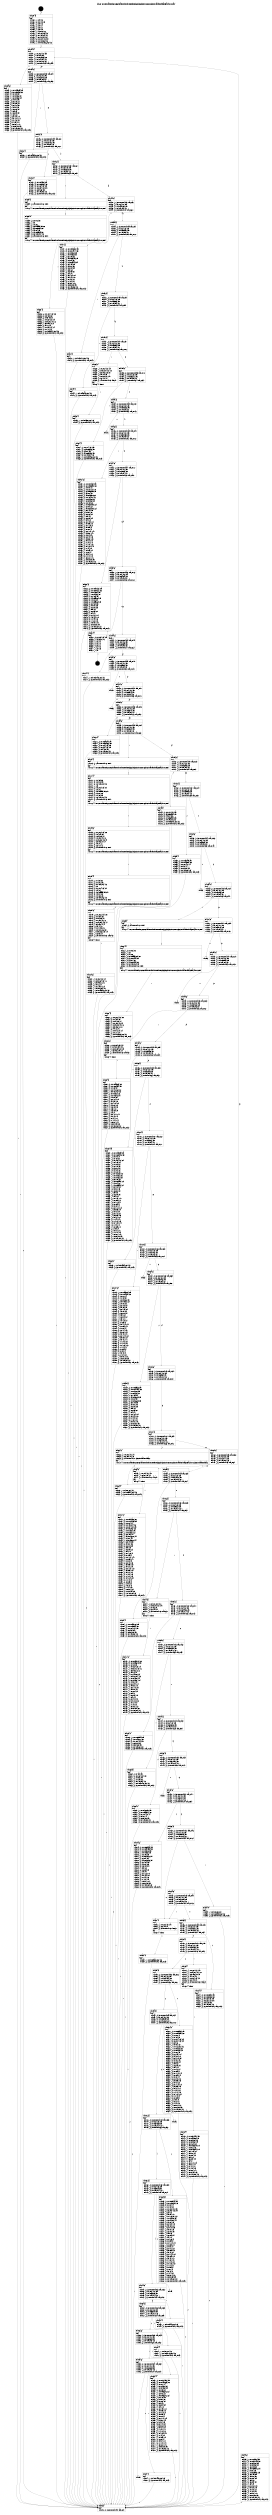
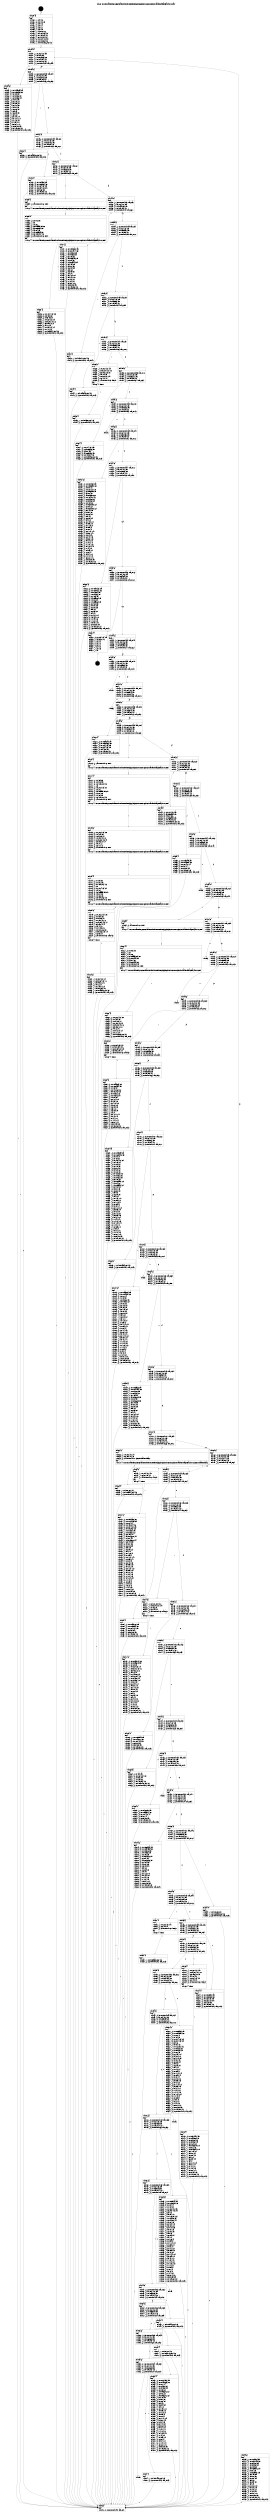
node "0x402144 [12]": removed
edge "0x401d6e [28]" -> "0x402a18 [12]": now "0x401d6e [28]" -> "0x401d8a [28]"
